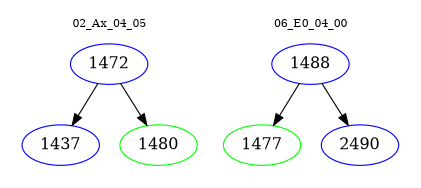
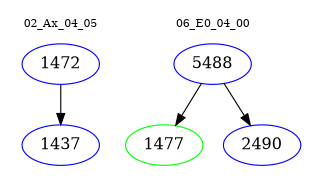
node "1488": label "1488" -> "5488"
node "1480": removed
